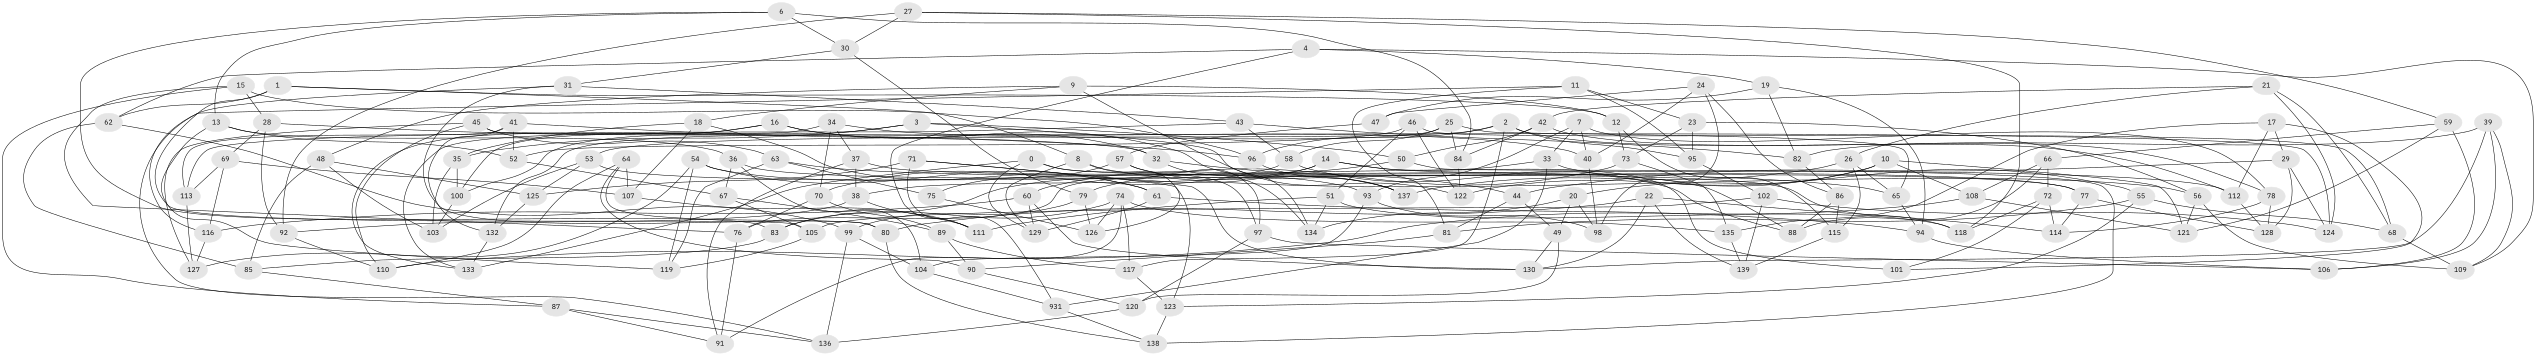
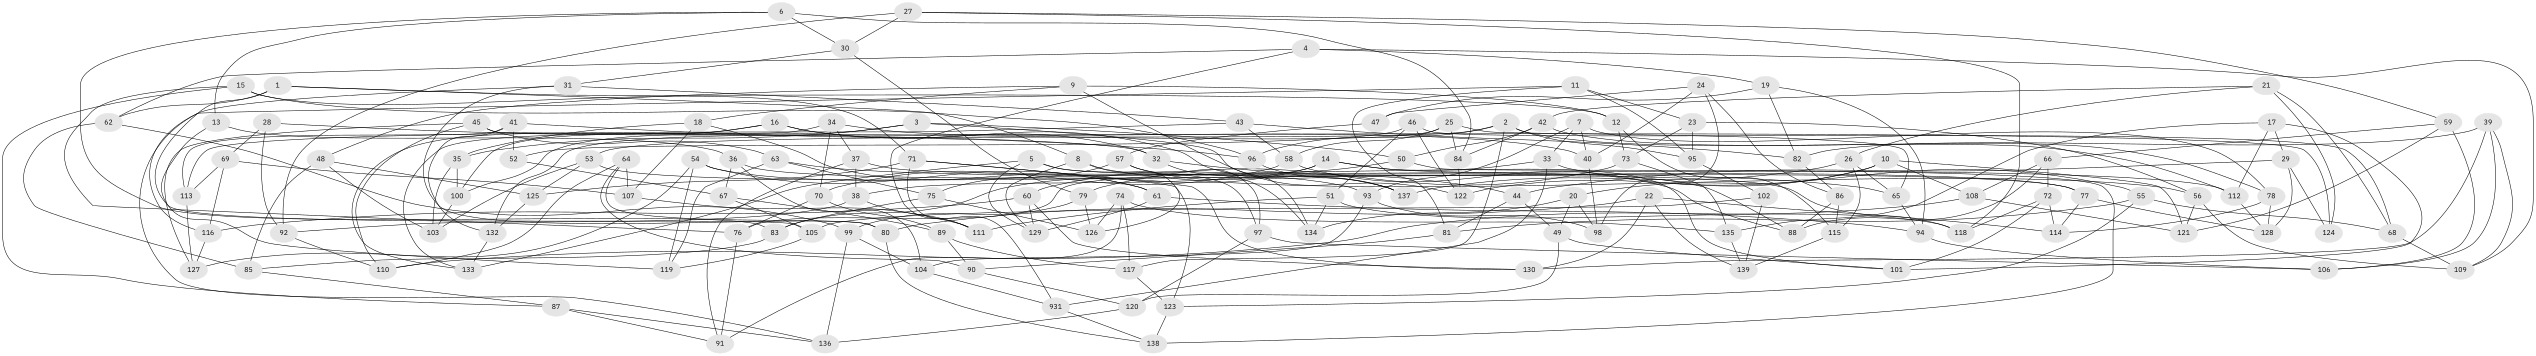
edge "15" -- "28": now "15" -- "71"
edge "13" -- "52": removed
node "0": label "0" -> "5"
edge "102" -- "124": removed
edge "74" -- "83": now "75" -- "83"
edge "49" -- "130": now "49" -- "101"
